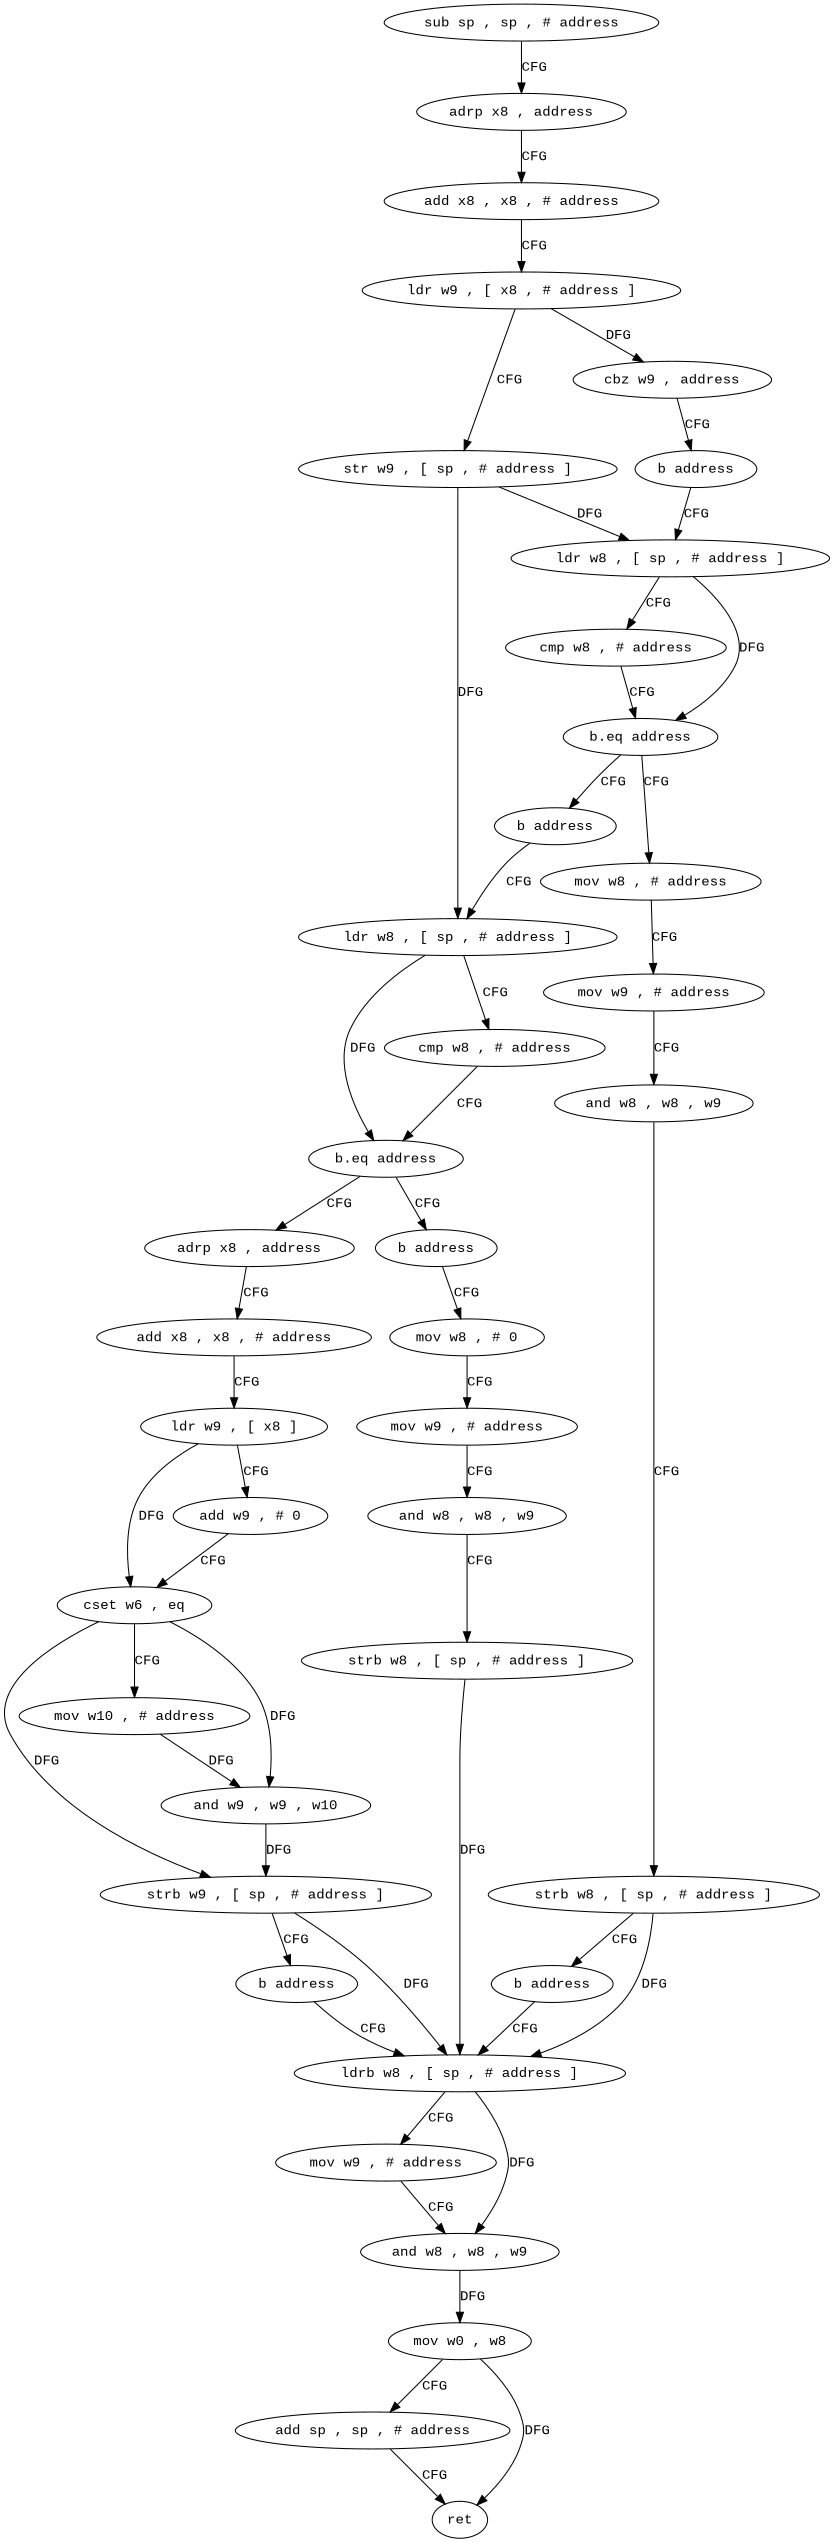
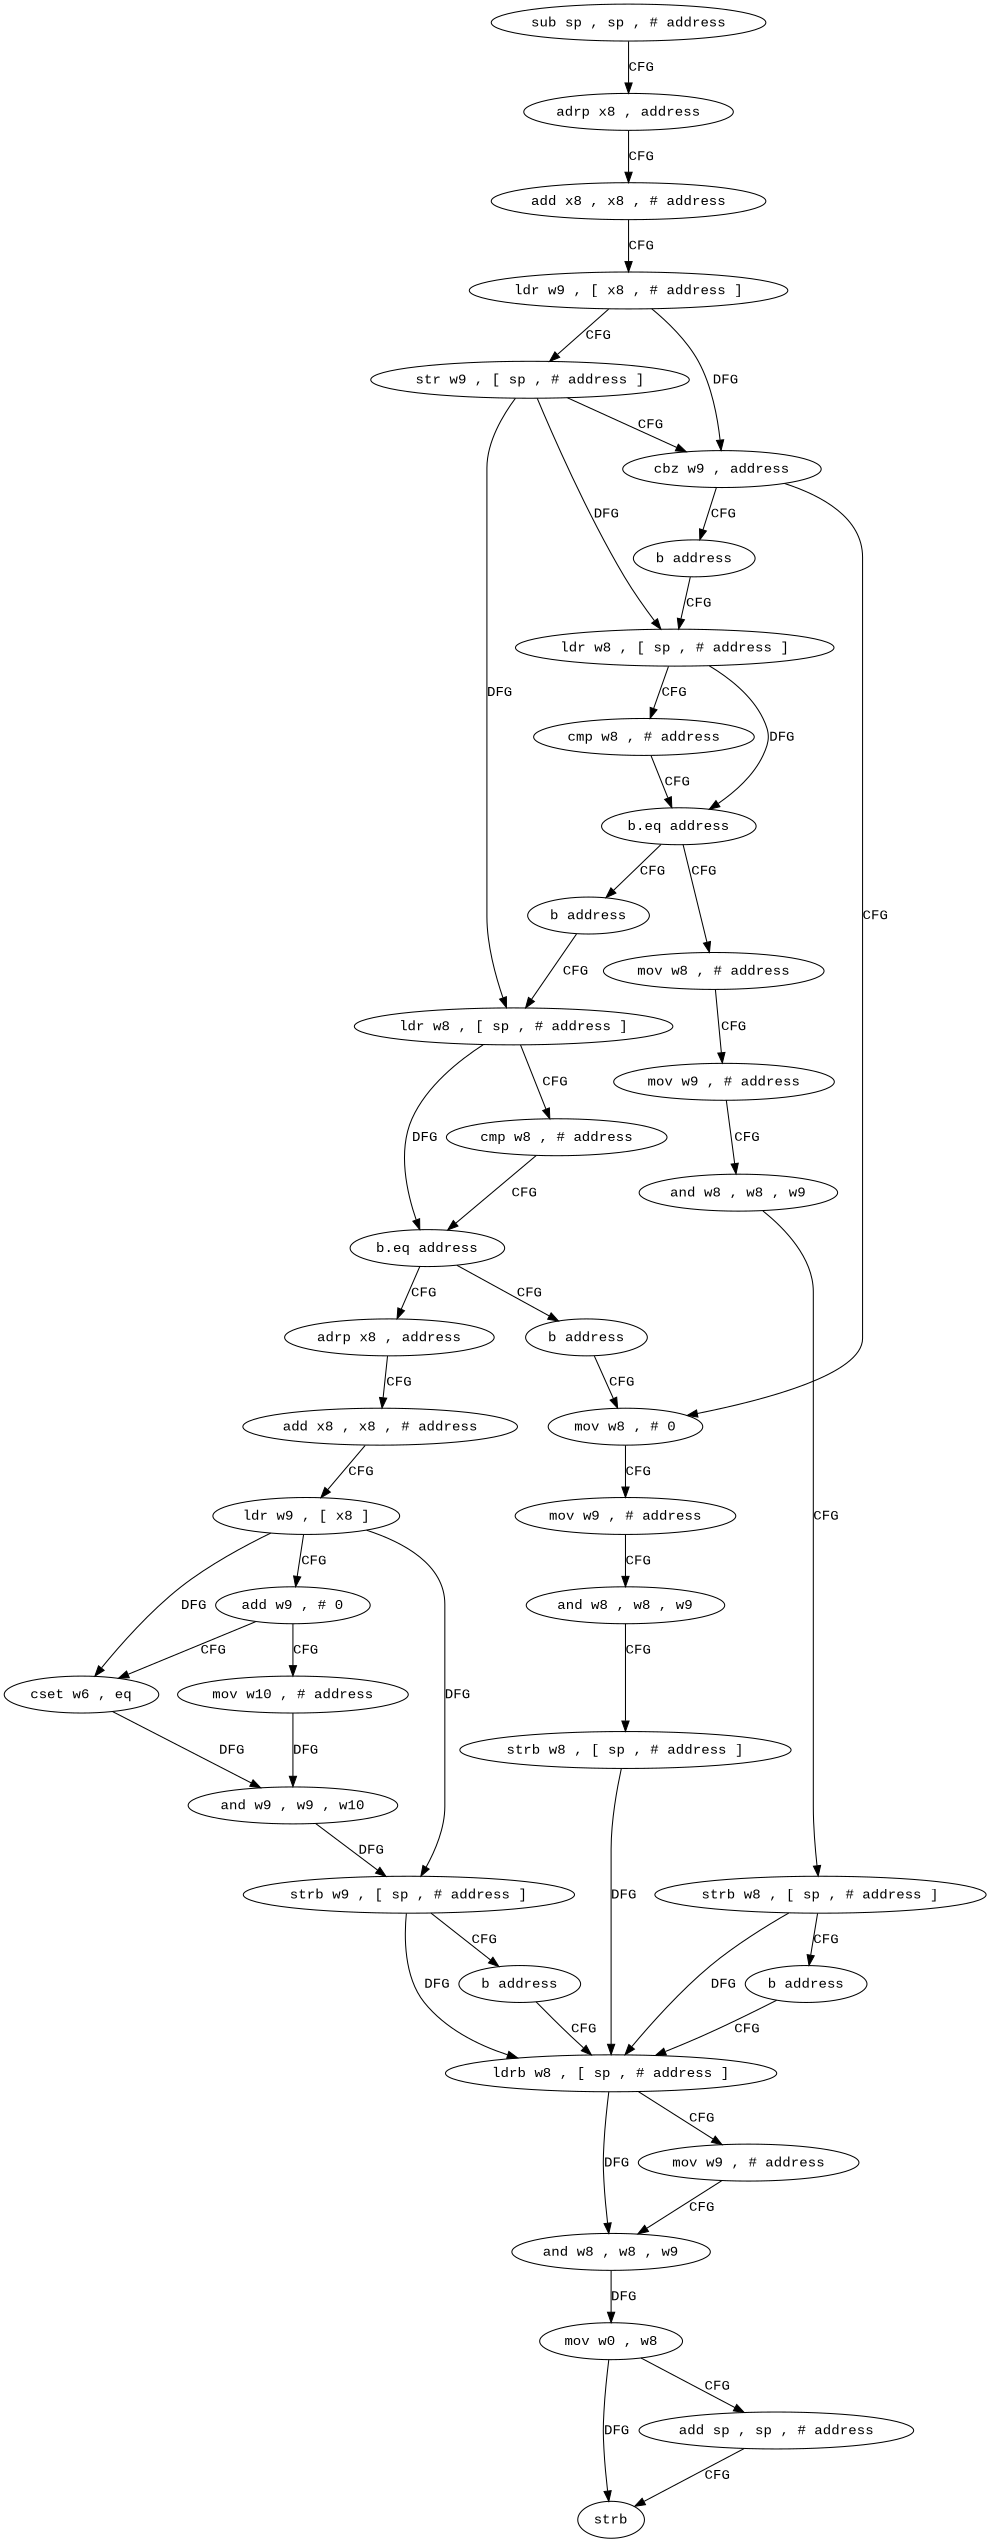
edge "str w9 , [ sp , # address ]" -> "cbz w9 , address": added, label "CFG"
edge "cbz w9 , address" -> "mov w8 , # 0": added, label "CFG"
edge "cset w6 , eq" -> "mov w10 , # address": now "add w9 , # 0" -> "mov w10 , # address"
edge "cset w6 , eq" -> "strb w9 , [ sp , # address ]": now "ldr w9 , [ x8 ]" -> "strb w9 , [ sp , # address ]"
node "ret": label "ret" -> "strb"
